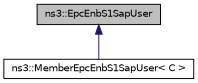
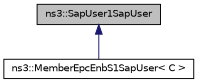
node "ns3::EpcEnbS1SapUser": label "ns3::EpcEnbS1SapUser" -> "ns3::SapUser1SapUser"
